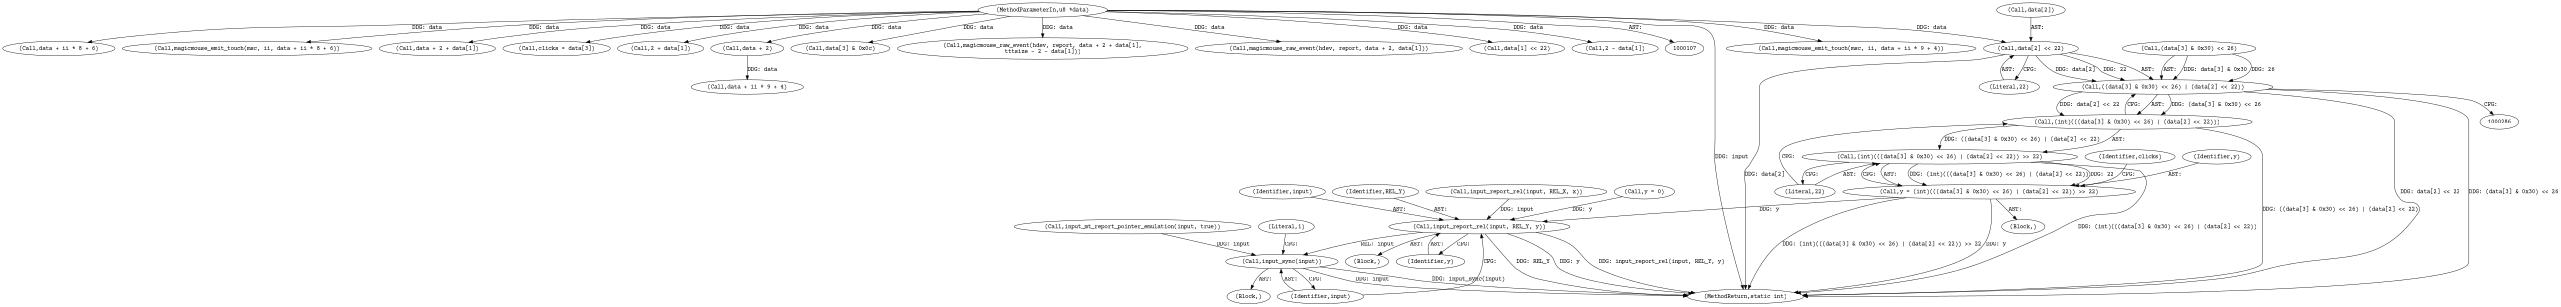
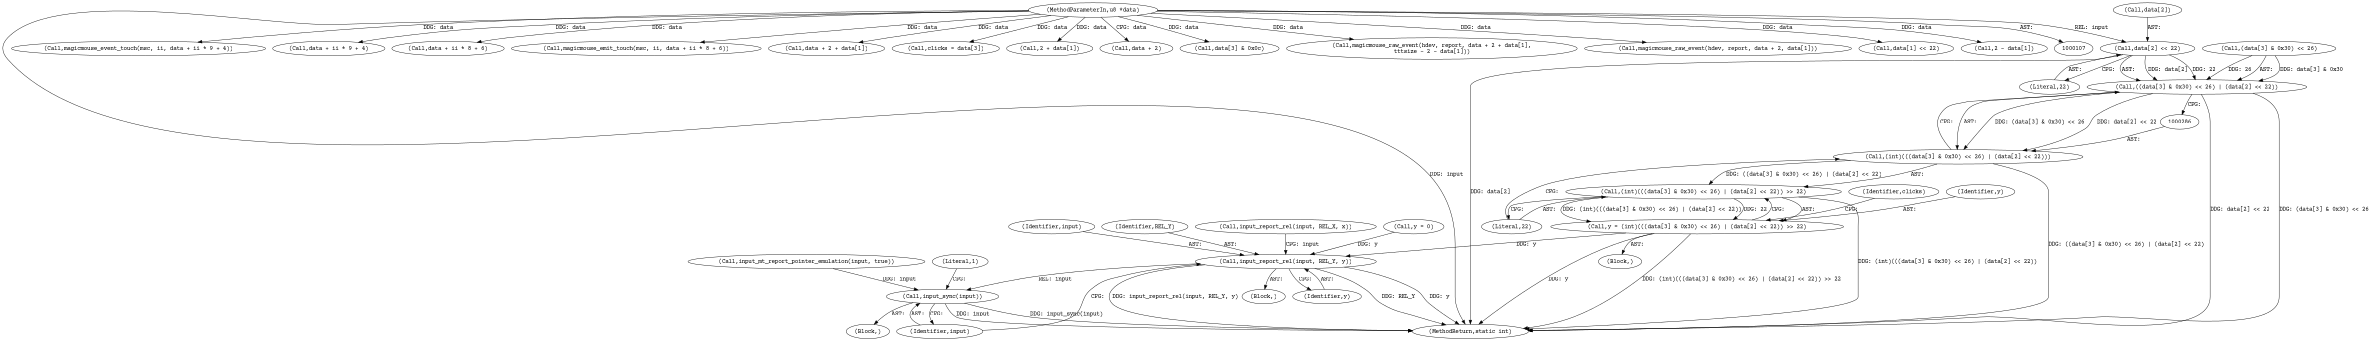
edge "(MethodParameterIn,u8 *data)" -> "(Call,data + 2)": label "DDG: data" -> "CFG: data"
edge "(MethodParameterIn,u8 *data)" -> "(Call,data[2] << 22)": label "DDG: data" -> "REL: input"
node "(Call,magicmouse_emit_touch(msc, ii, data + ii * 9 + 4))": label "(Call,magicmouse_emit_touch(msc, ii, data + ii * 9 + 4))" -> "(Call,magicmouse_event_touch(msc, ii, data + ii * 9 + 4))"
edge "(Call,data + 2)" -> "(Call,data + ii * 9 + 4)": now "(MethodParameterIn,u8 *data)" -> "(Call,data + ii * 9 + 4)"
edge "1000286" -> "(Call,(int)(((data[3] & 0x30) << 26) | (data[2] << 22)))": added, label "AST:"
edge "(Call,input_report_rel(input, REL_X, x))" -> "(Call,input_report_rel(input, REL_Y, y))": label "DDG: input" -> "CFG: input"
